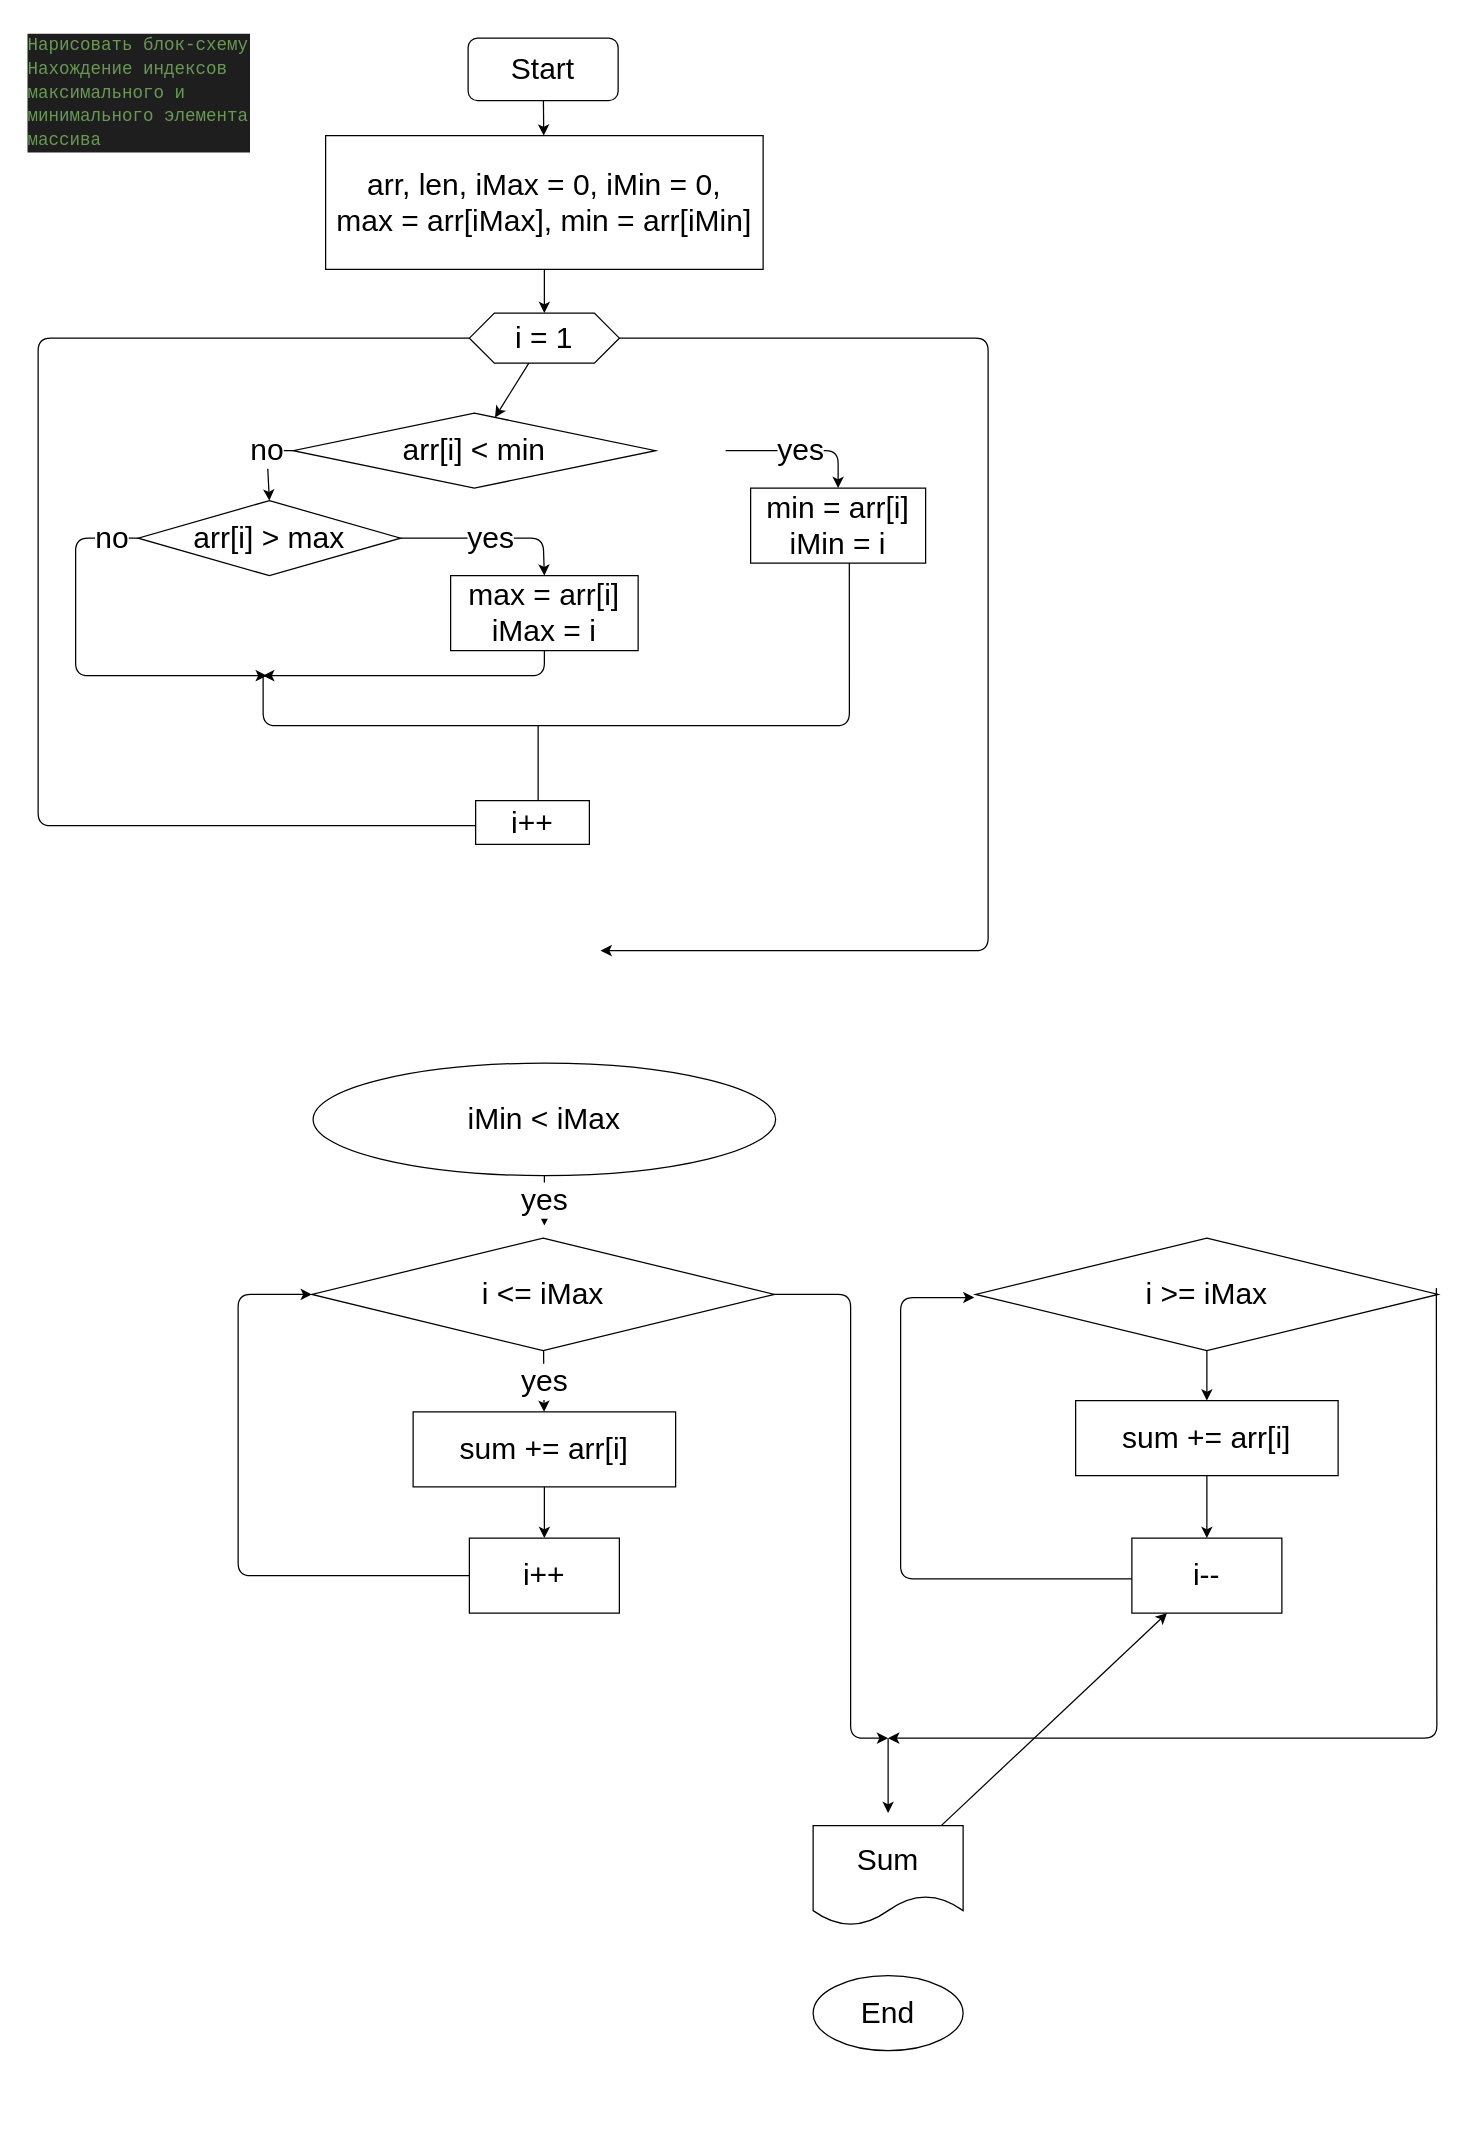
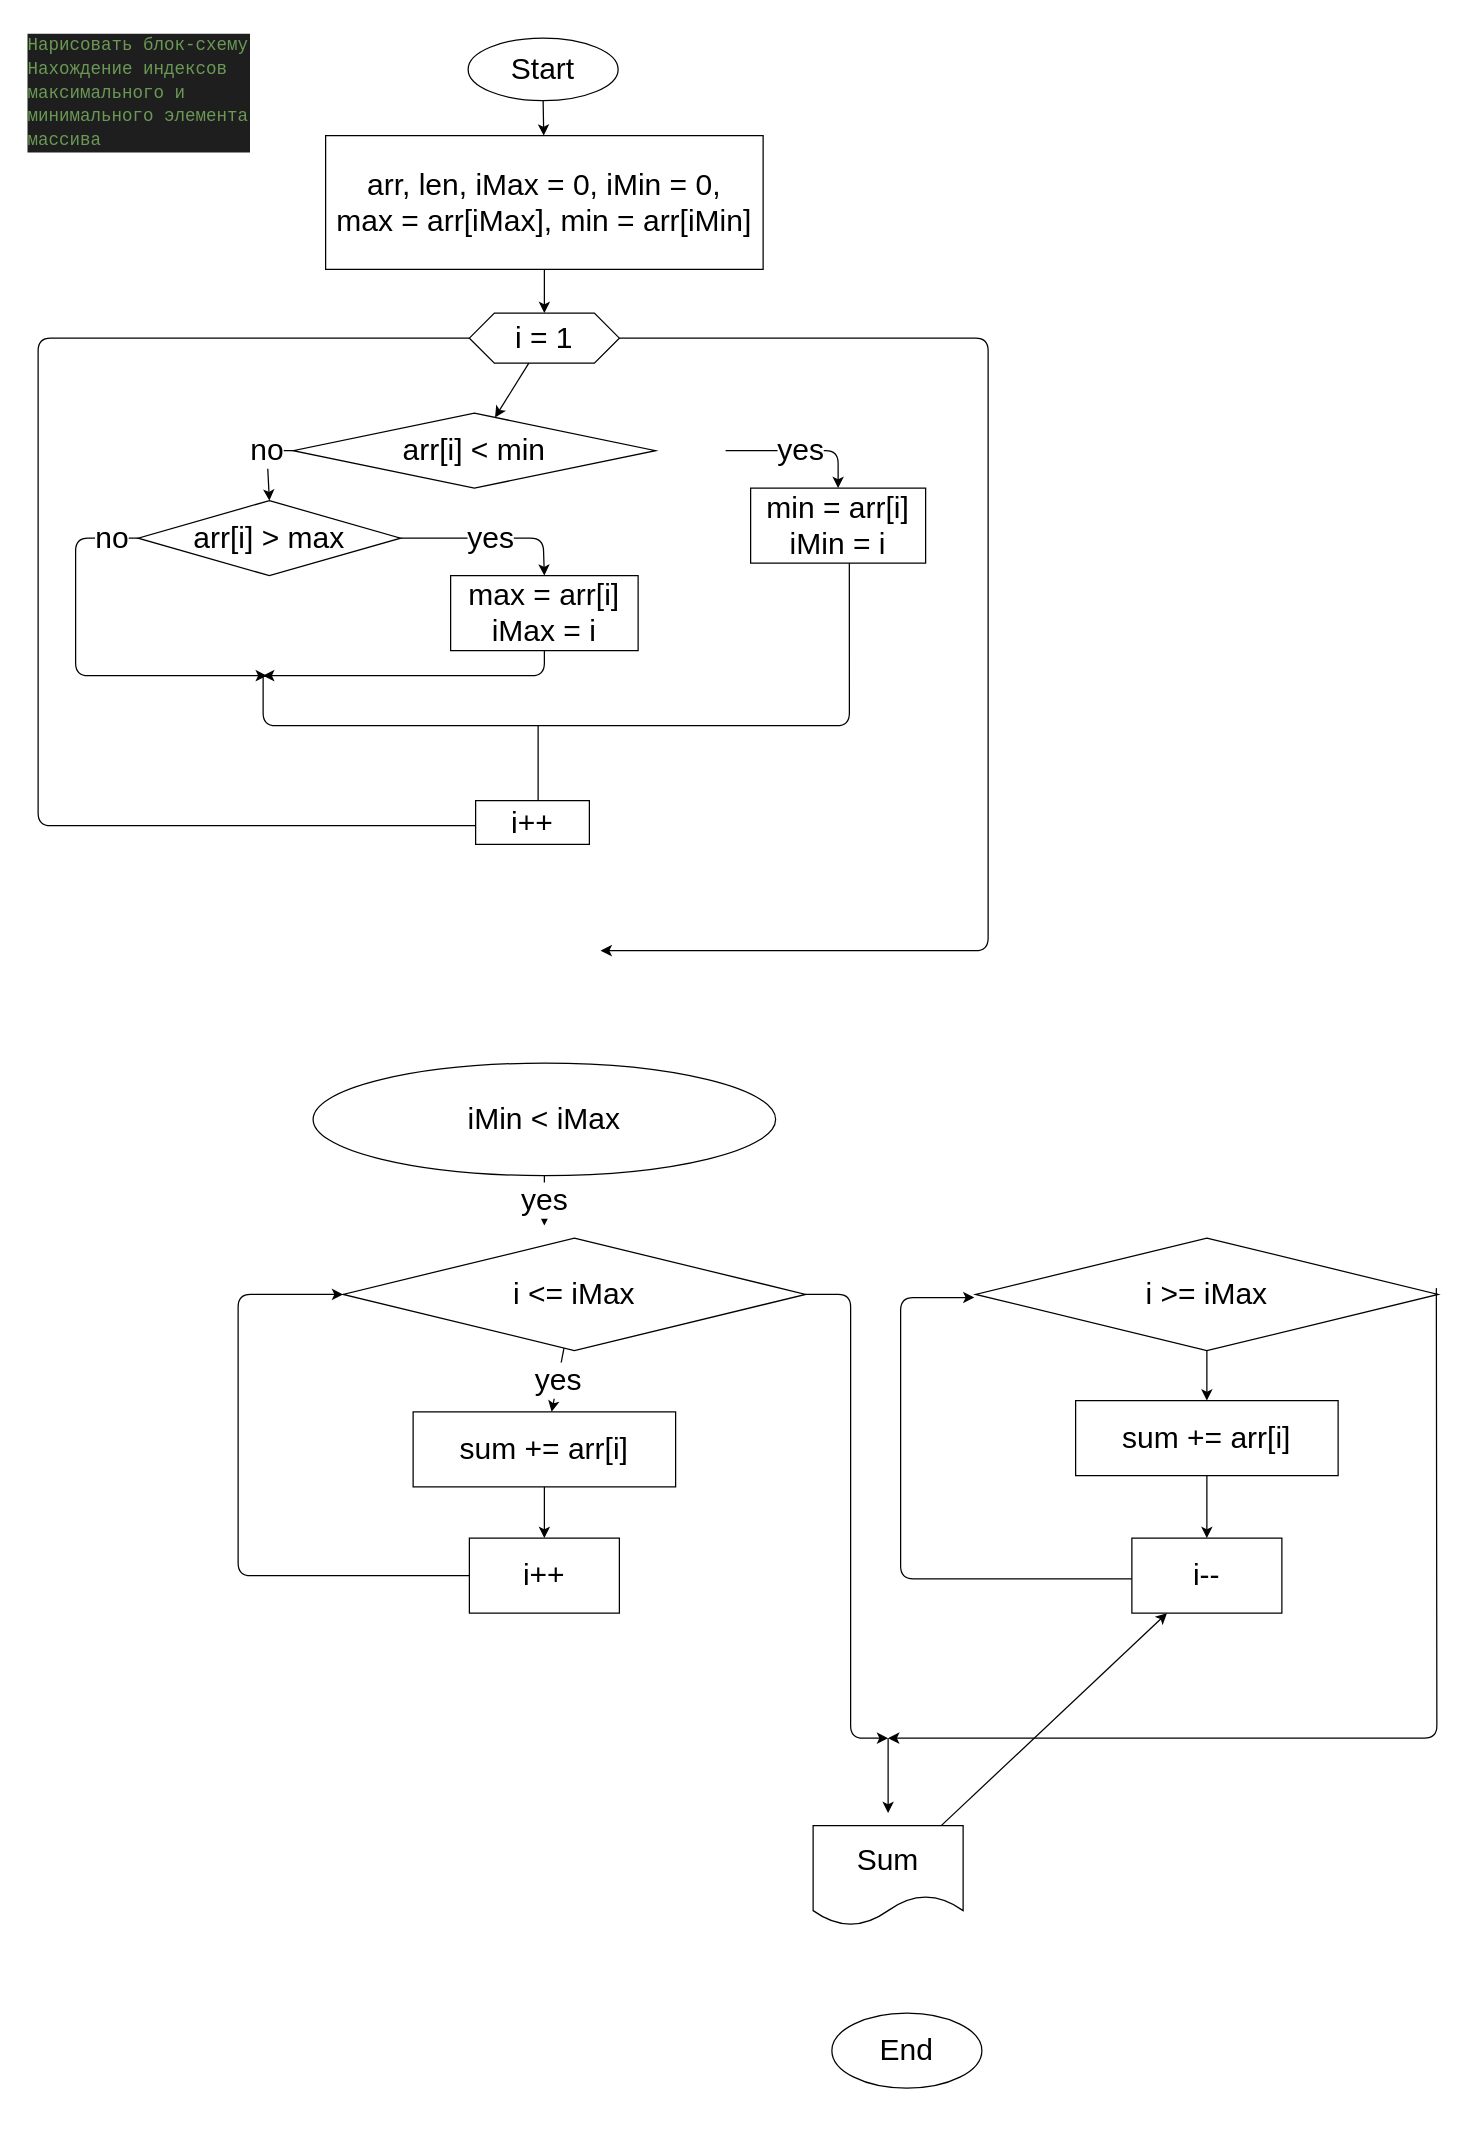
node "Start": shape rounded rectangle -> ellipse
node "i <= iMax": moved (543, 1294) -> (574, 1294)
node "End": moved (888, 2013) -> (907, 2051)
